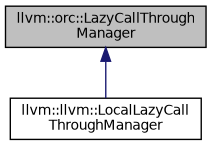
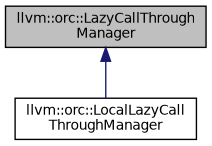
node "llvm::llvm::LocalLazyCall ThroughManager": label "llvm::llvm::LocalLazyCall ThroughManager" -> "llvm::orc::LocalLazyCall ThroughManager"
